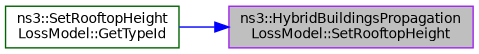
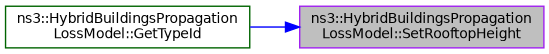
node "ns3::SetRooftopHeight LossModel::GetTypeId": label "ns3::SetRooftopHeight LossModel::GetTypeId" -> "ns3::HybridBuildingsPropagation LossModel::GetTypeId"
